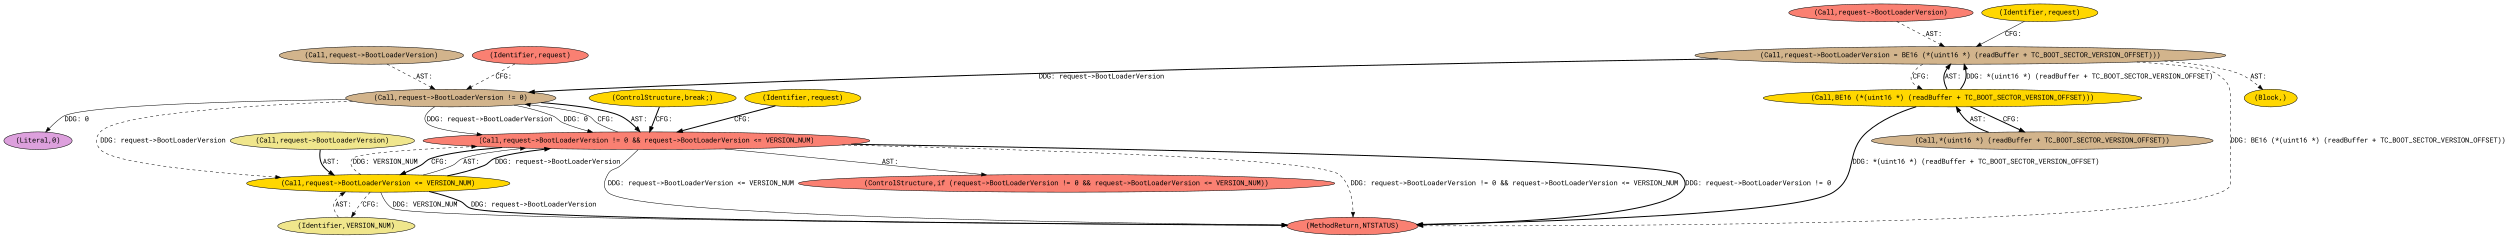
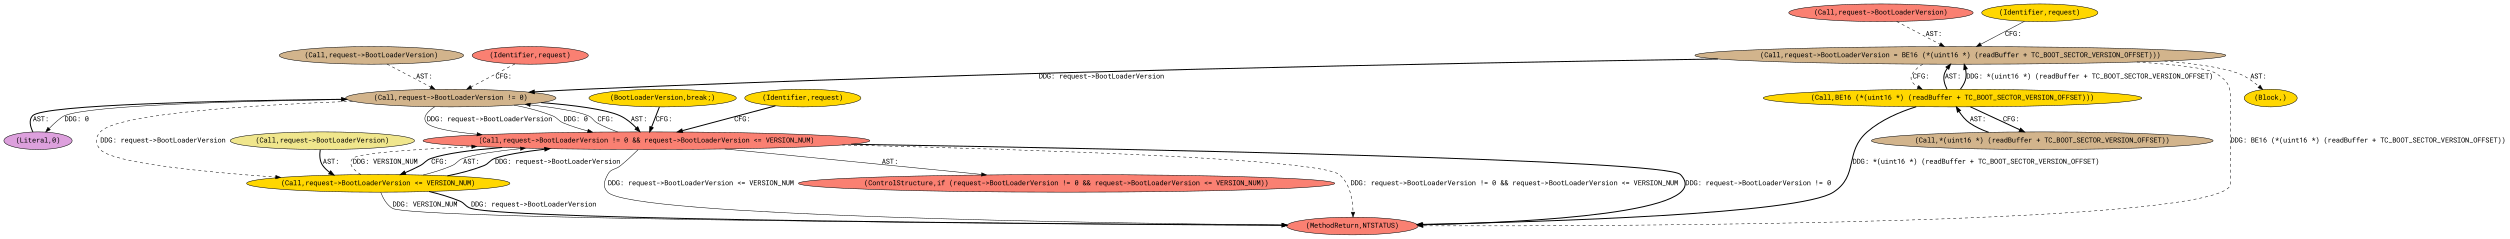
node "(ControlStructure,break;)": label "(ControlStructure,break;)" -> "(BootLoaderVersion,break;)"
edge "(Literal,0)" -> "(Call,request->BootLoaderVersion != 0)": added, label "AST:"
node "(Identifier,VERSION_NUM)": removed
